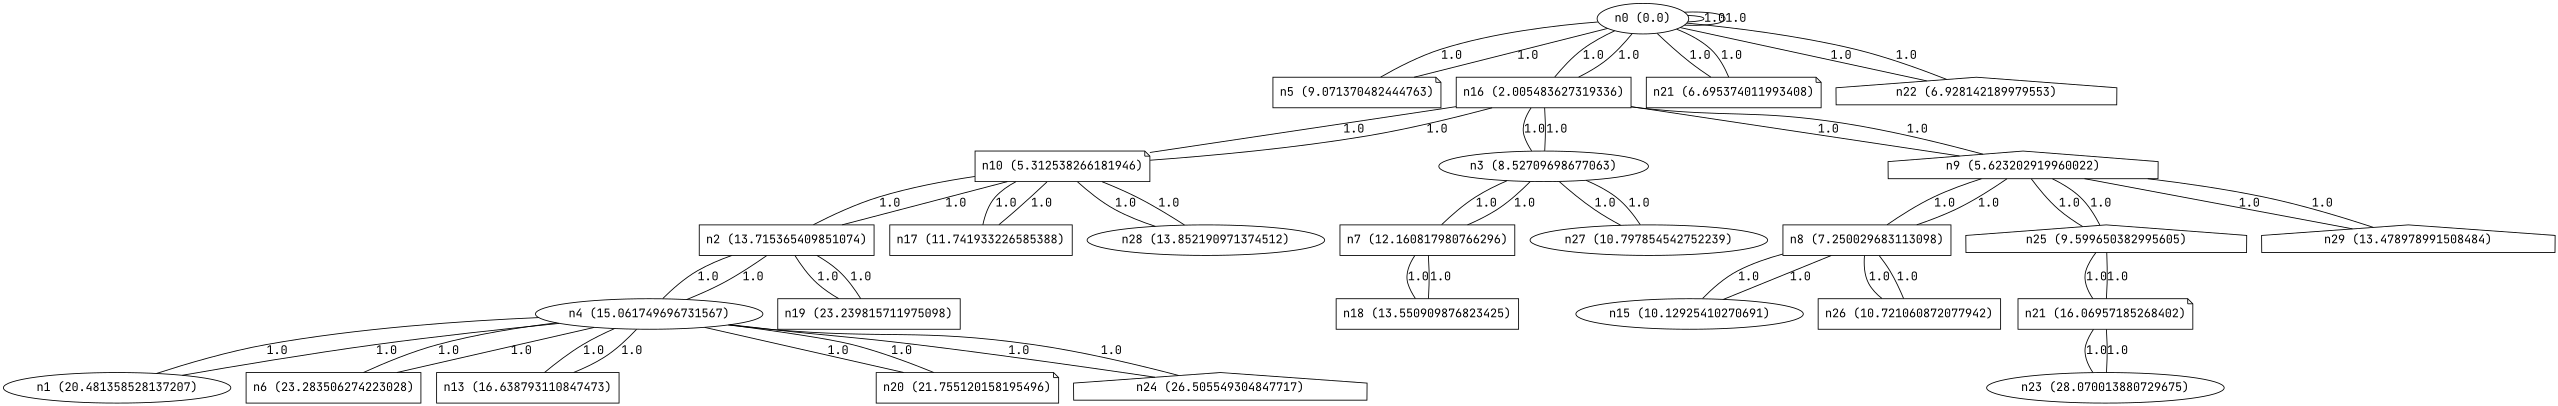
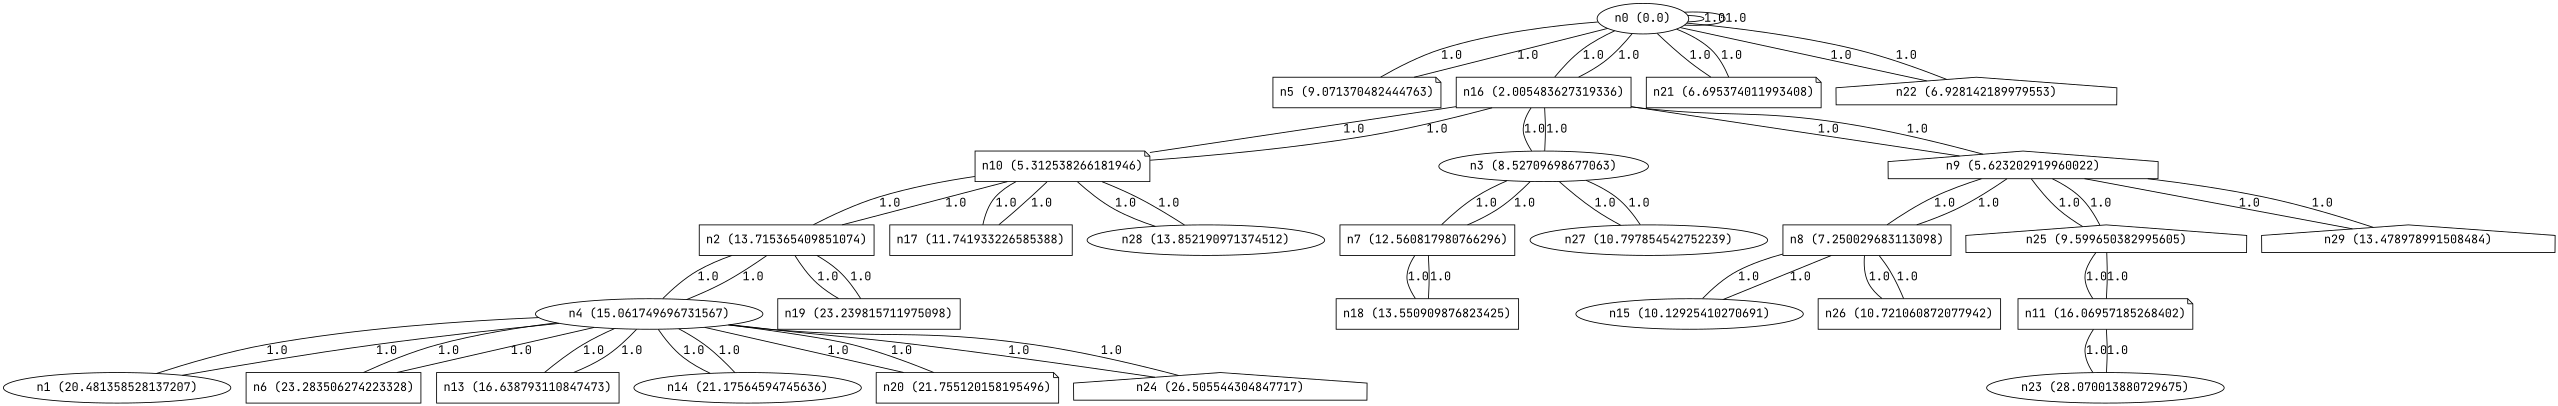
node "n7 (12.160817980766296)": label "n7 (12.160817980766296)" -> "n7 (12.560817980766296)"
node "n21 (16.06957185268402)": label "n21 (16.06957185268402)" -> "n11 (16.06957185268402)"
node "n6 (23.283506274223028)": label "n6 (23.283506274223028)" -> "n6 (23.283506274223328)"
node "n14 (21.17564594745636)": added
node "n24 (26.505549304847717)": label "n24 (26.505549304847717)" -> "n24 (26.505544304847717)"
